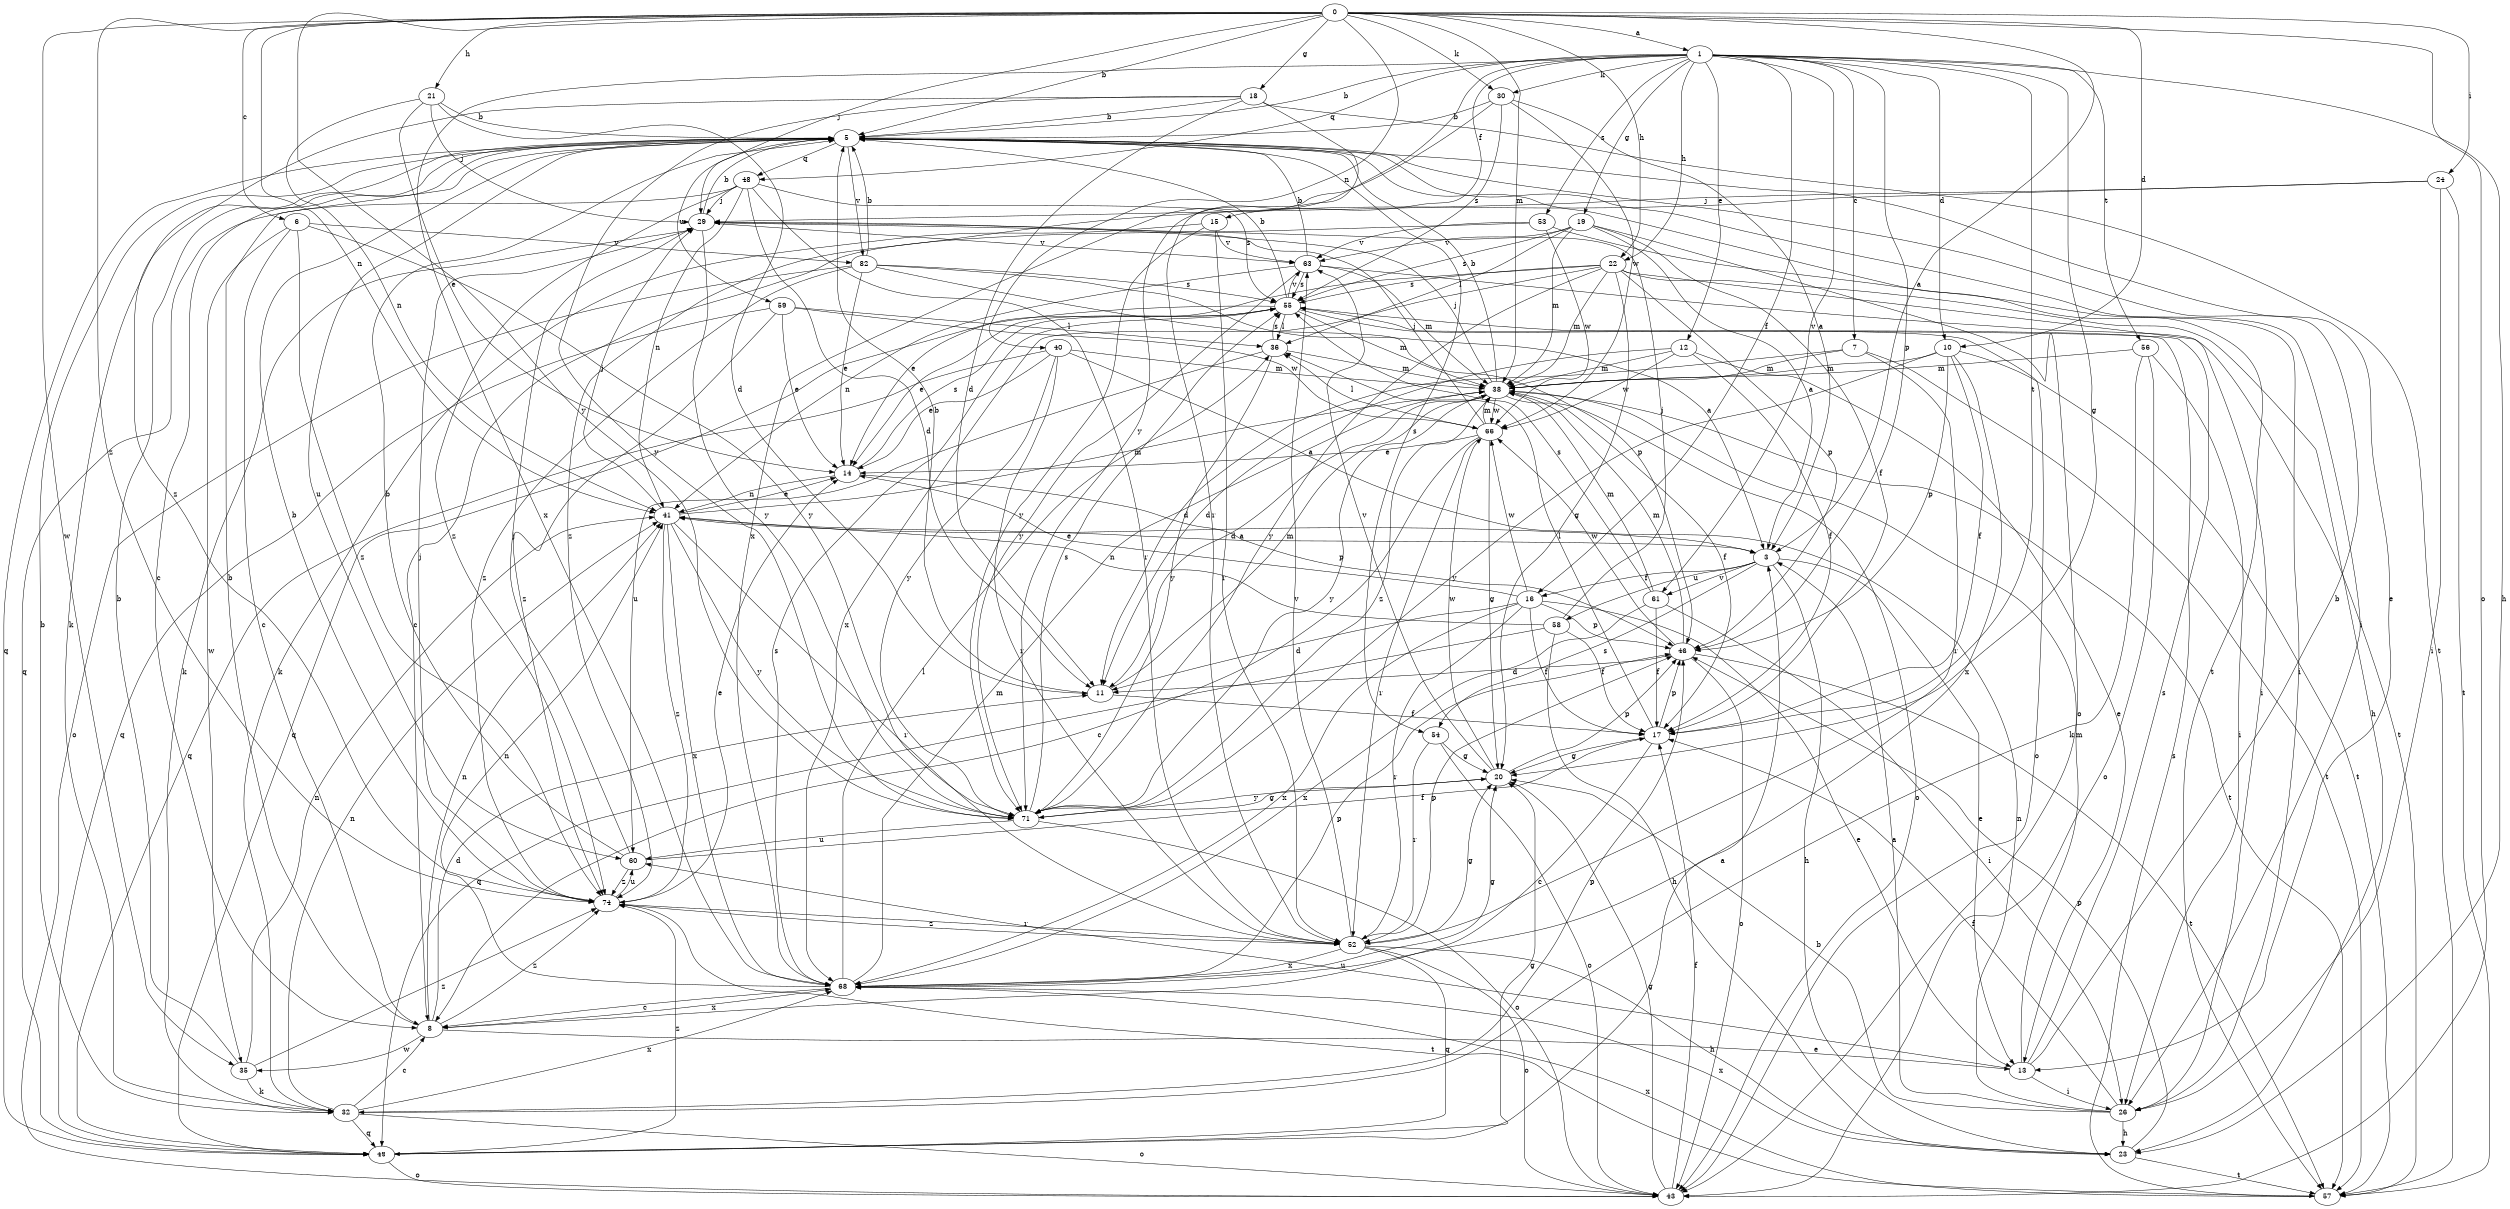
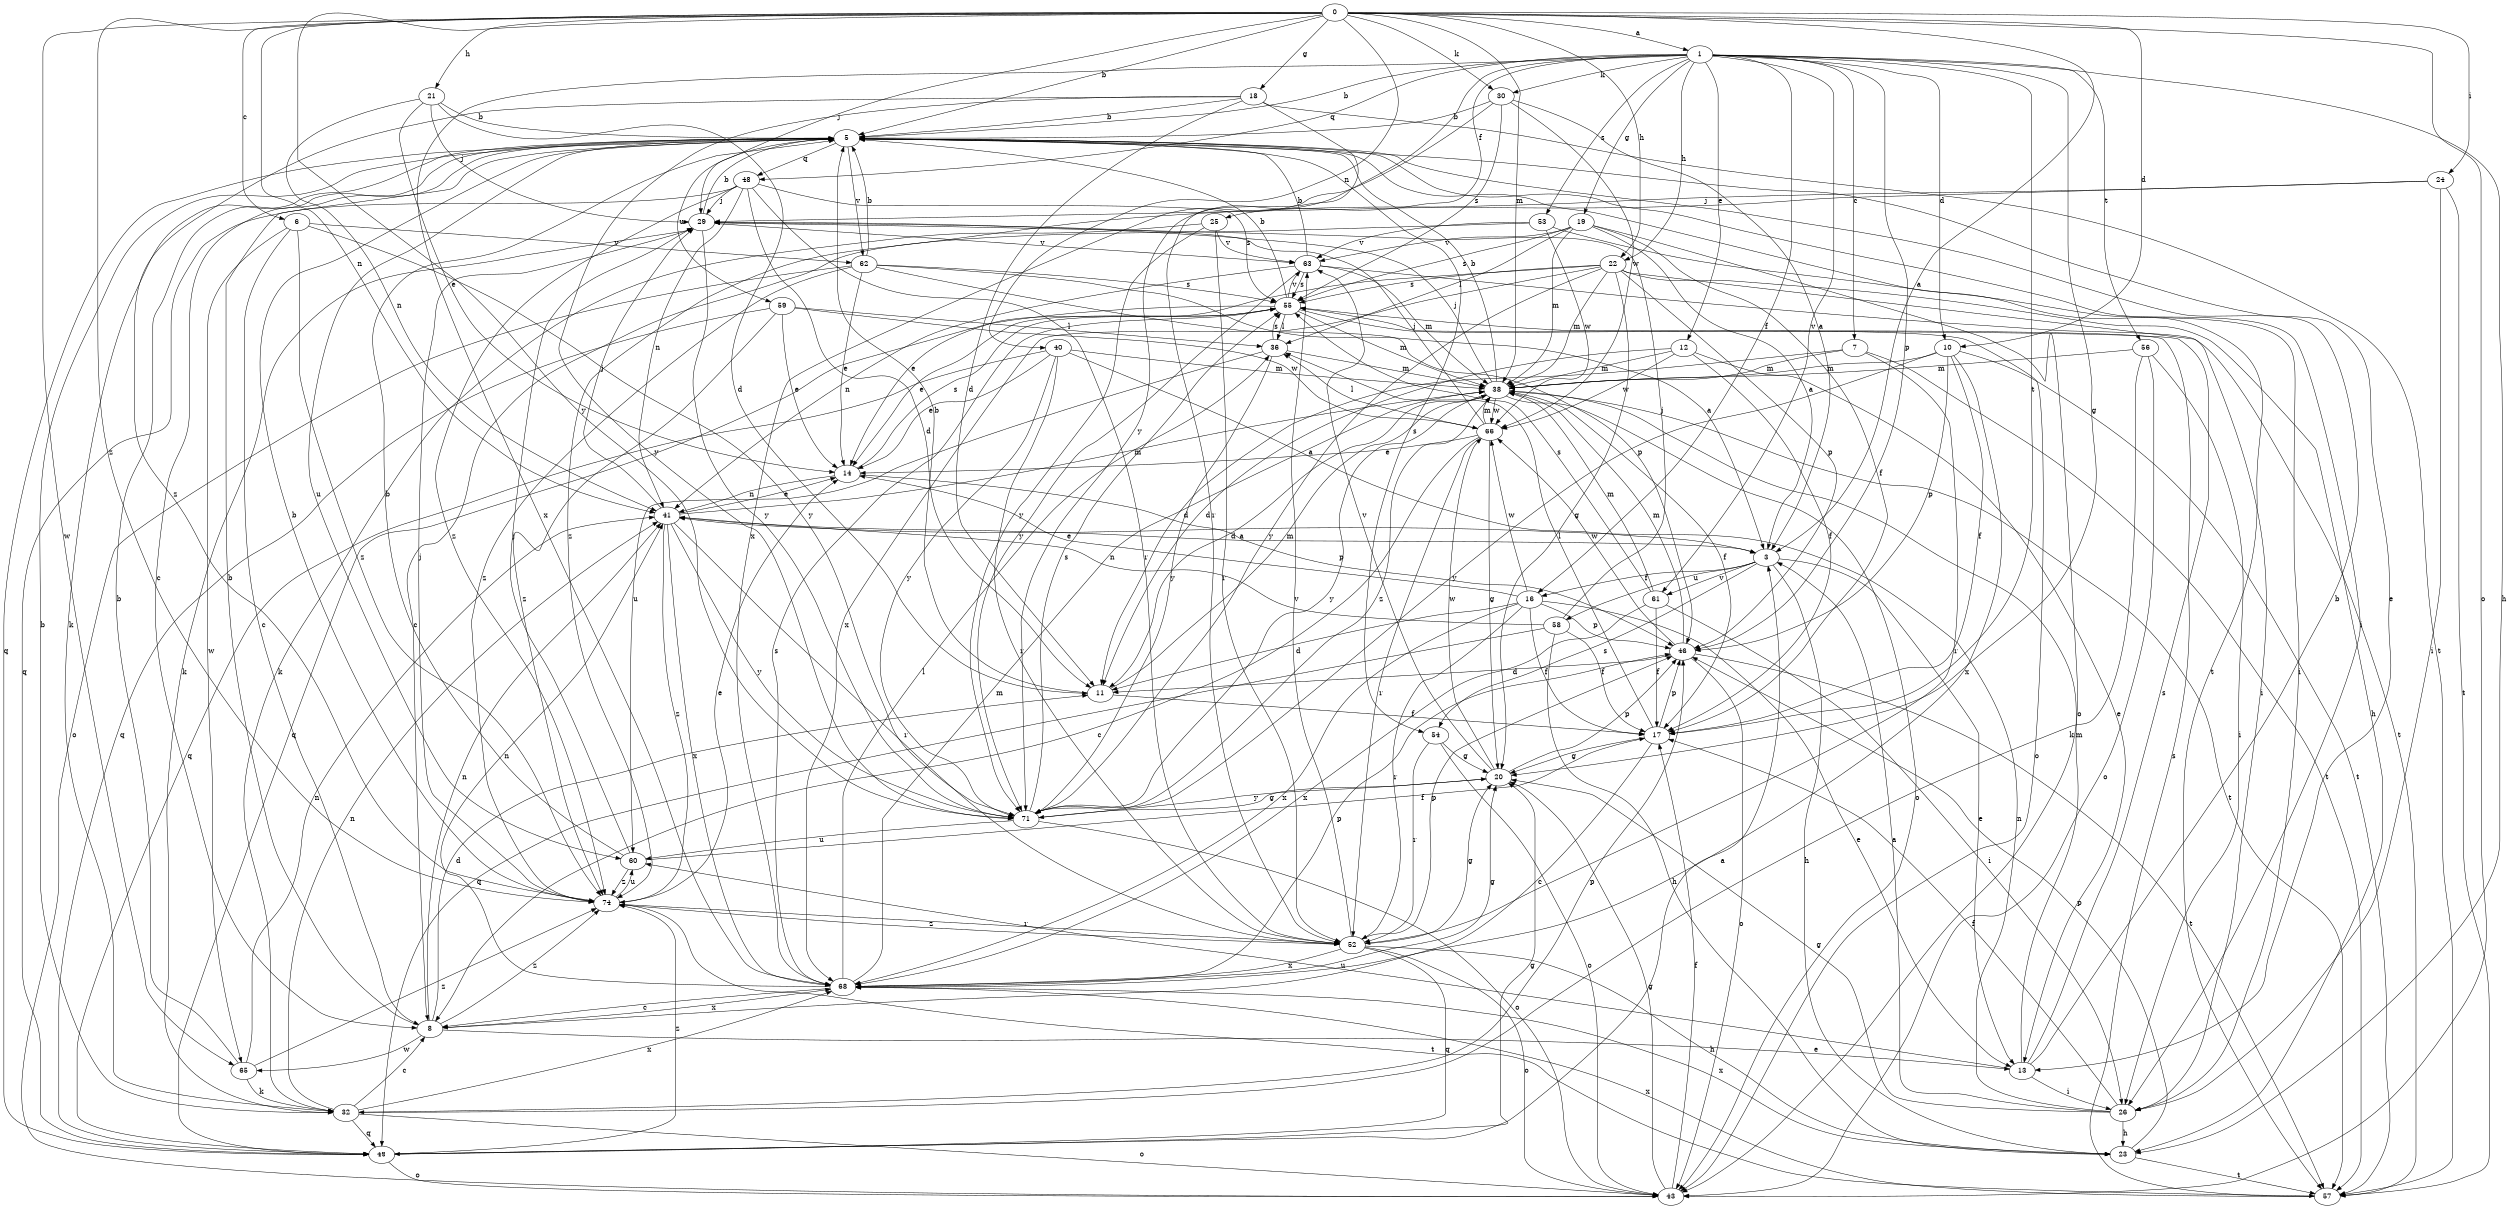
node "15": label "15" -> "25"
node "82": label "82" -> "62"
edge "26" -> "20": label "b" -> "g"
node "35": label "35" -> "65"
